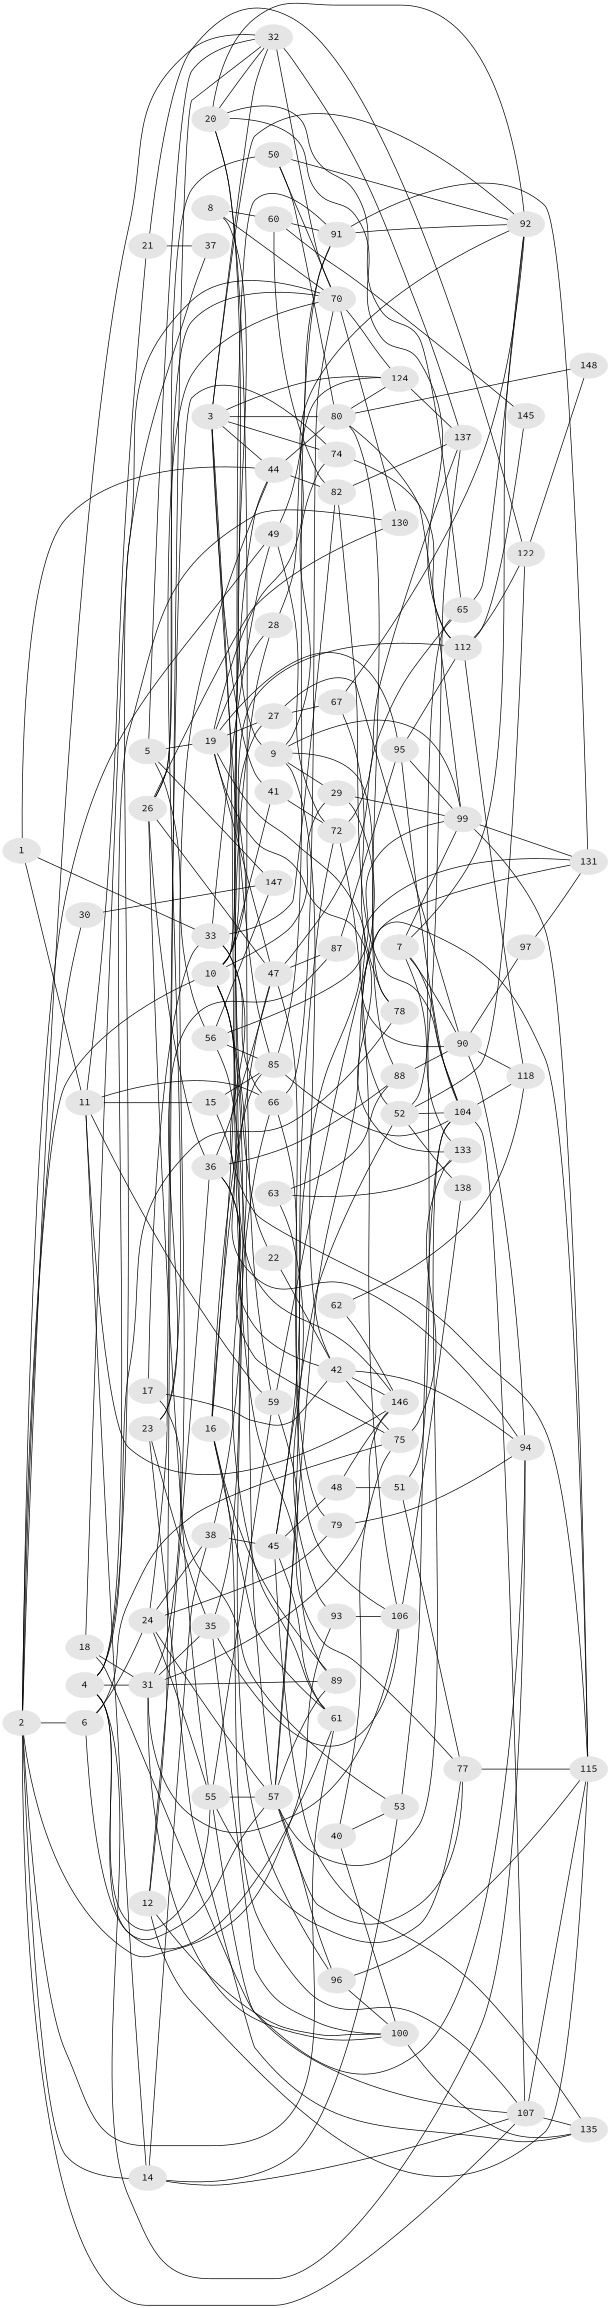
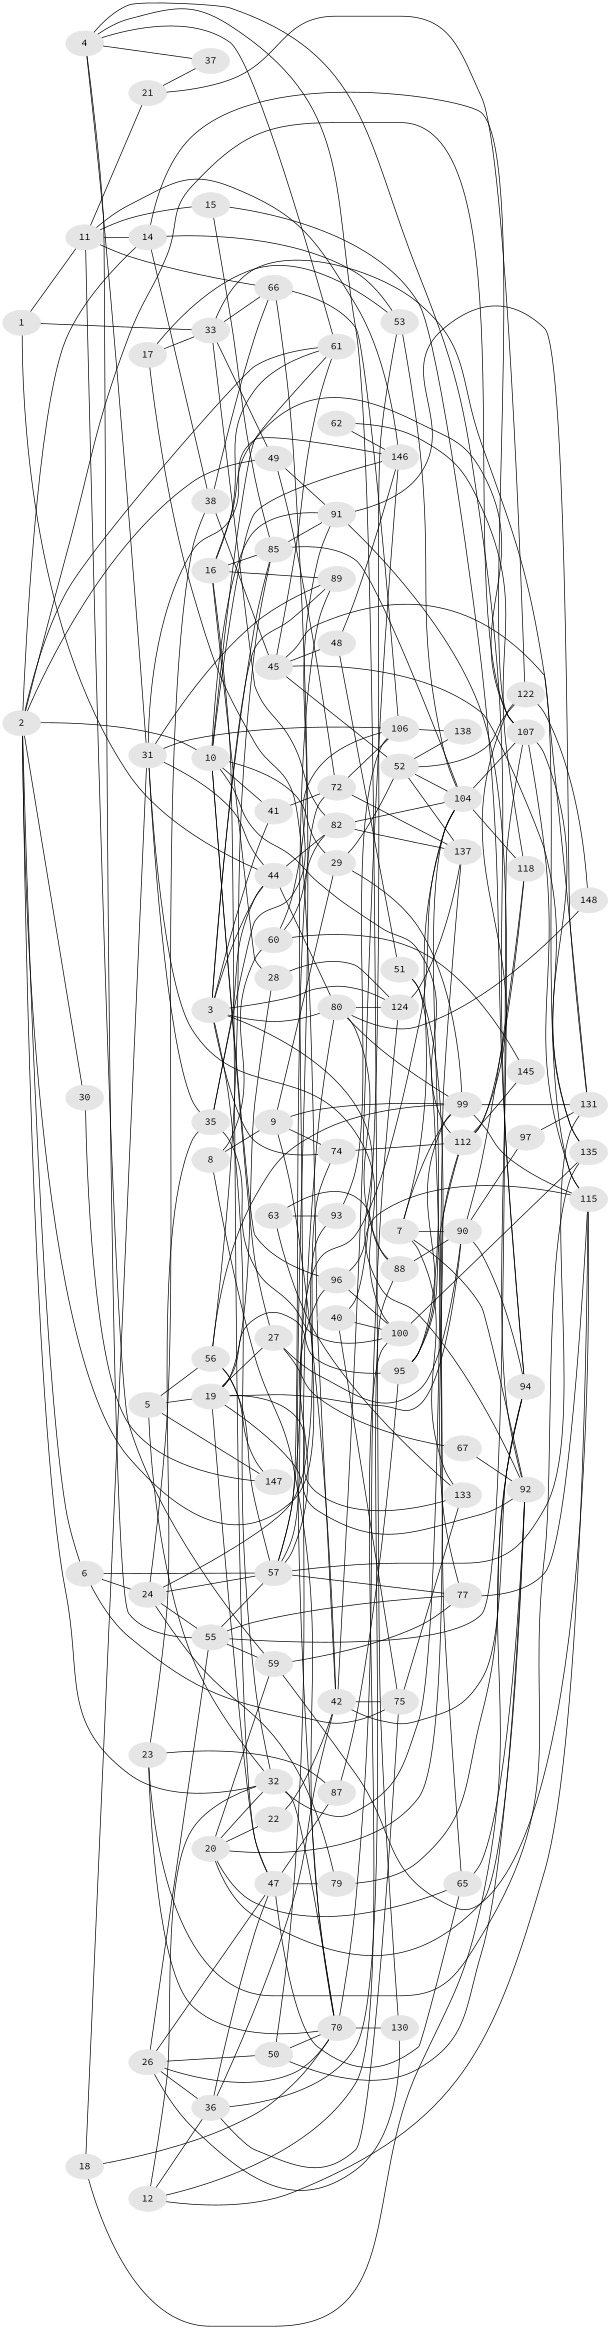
node "78": removed
